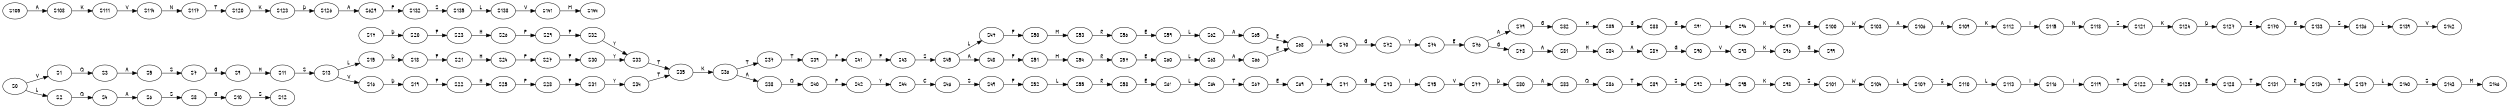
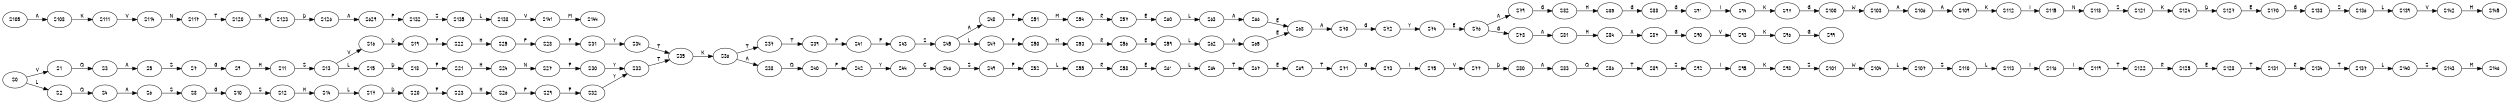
node "S145": added
edge "S24" -> "S27": label "P" -> "N"
node "S14": added
